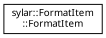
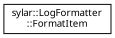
node "sylar::FormatItem ::FormatItem": label "sylar::FormatItem ::FormatItem" -> "sylar::LogFormatter ::FormatItem"
